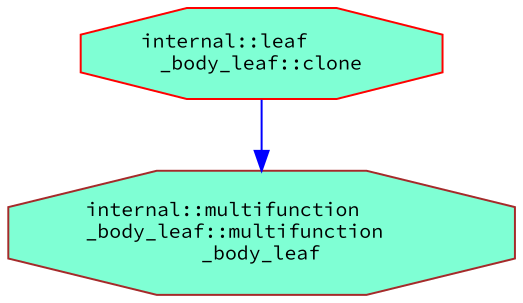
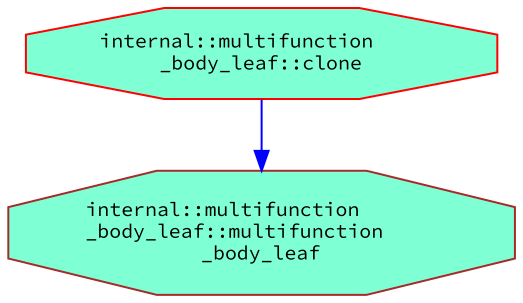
node "internal::leaf _body_leaf::clone": label "internal::leaf _body_leaf::clone" -> "internal::multifunction _body_leaf::clone"
